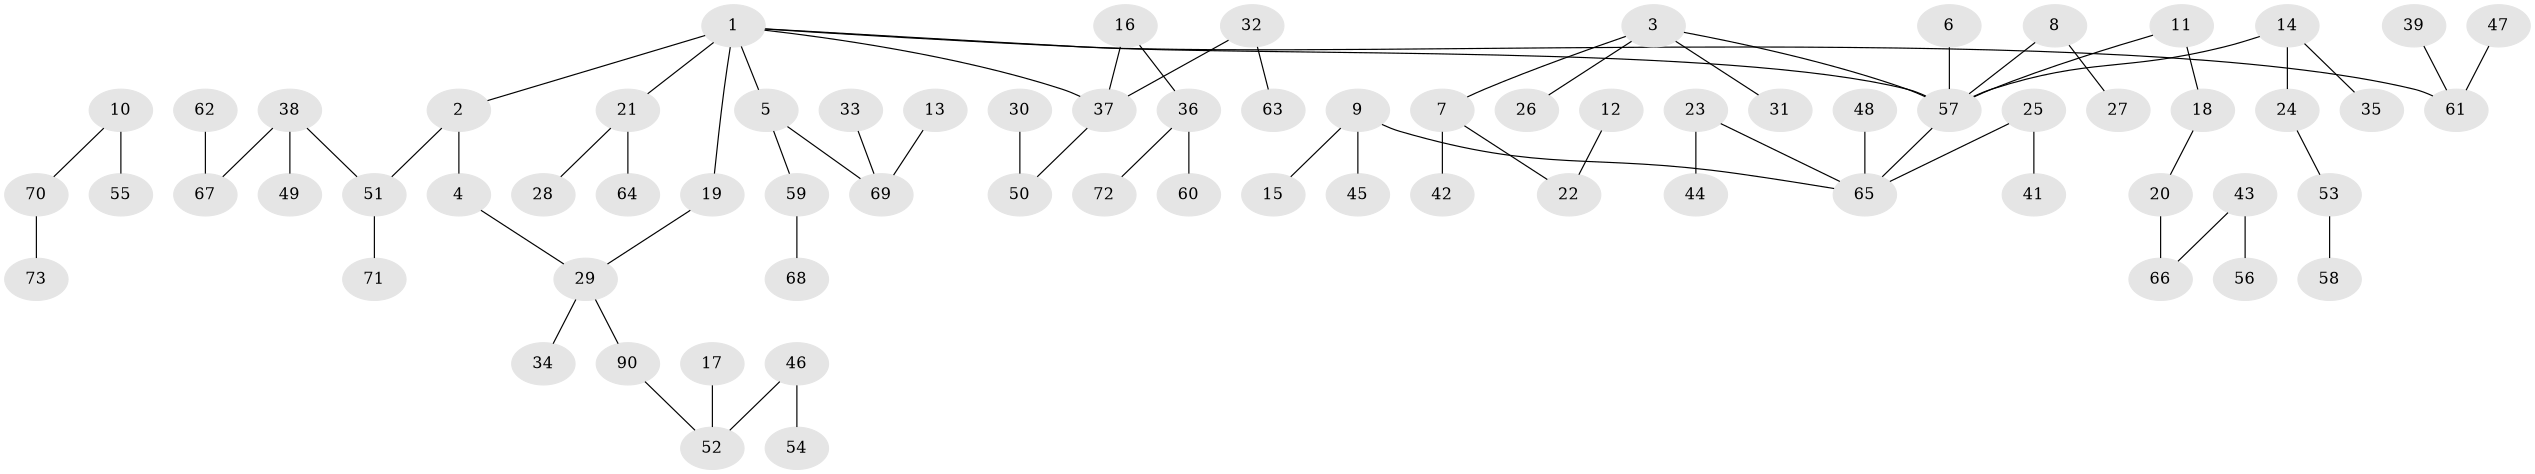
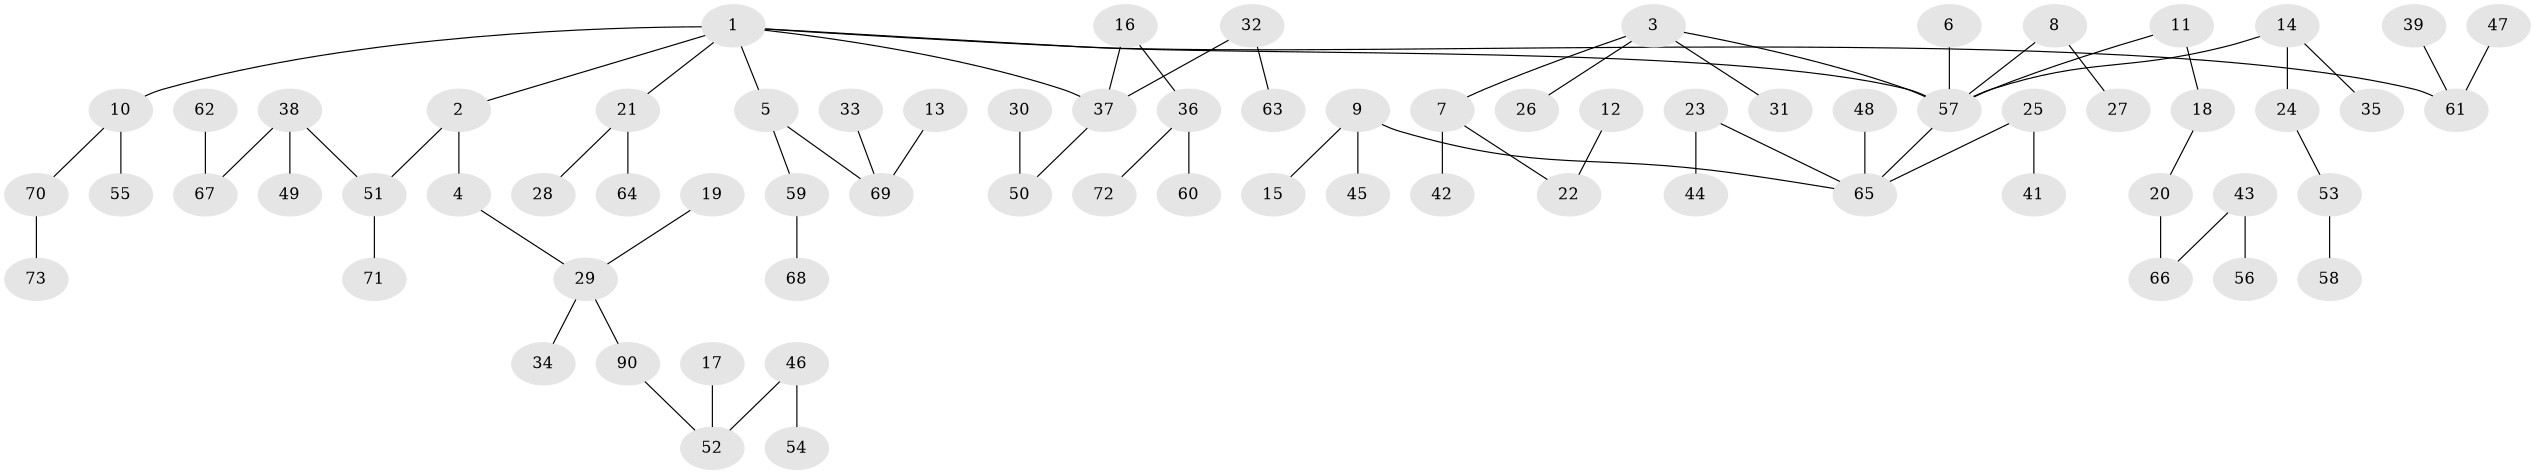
edge "1" -- "19": now "1" -- "10"
